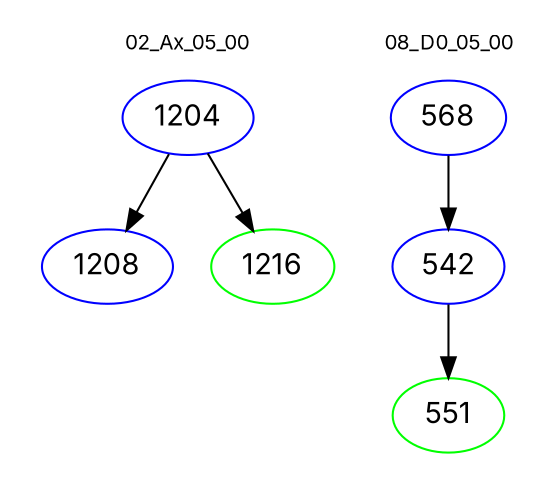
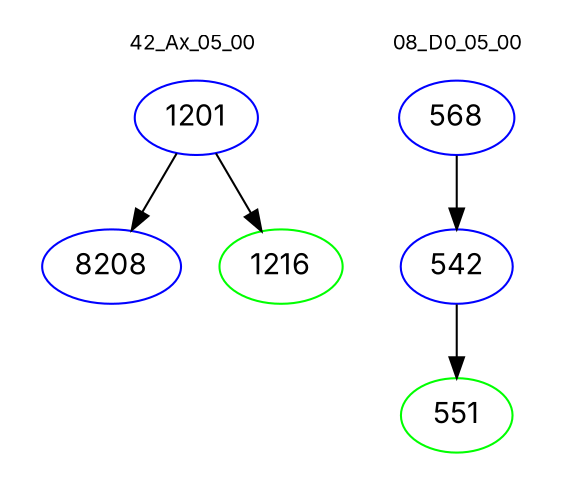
cluster "02_Ax_05_00": label "02_Ax_05_00" -> "42_Ax_05_00"
node "1204": label "1204" -> "1201"
node "1208": label "1208" -> "8208"
